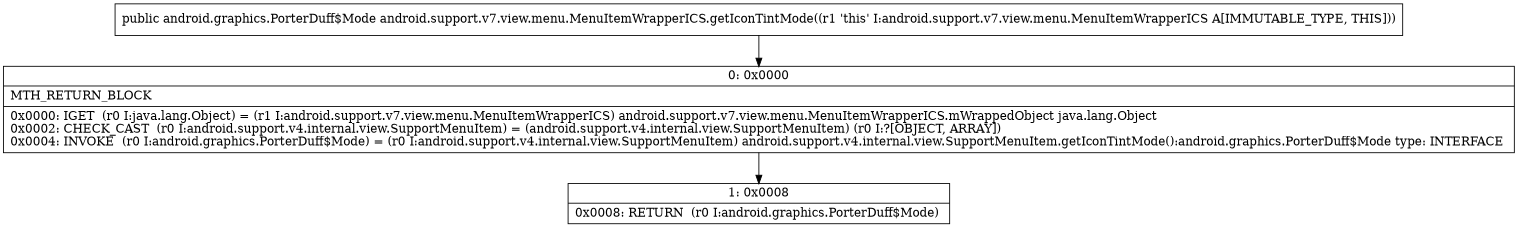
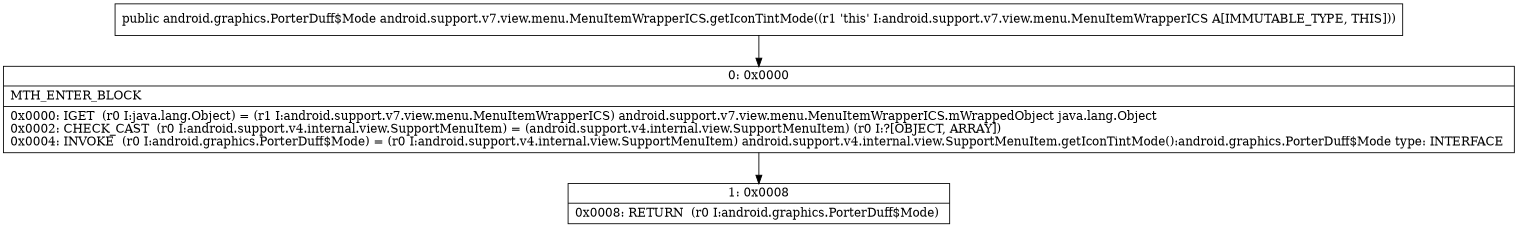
node "0: 0x0000": text "MTH_RETURN_BLOCK" -> "MTH_ENTER_BLOCK"
